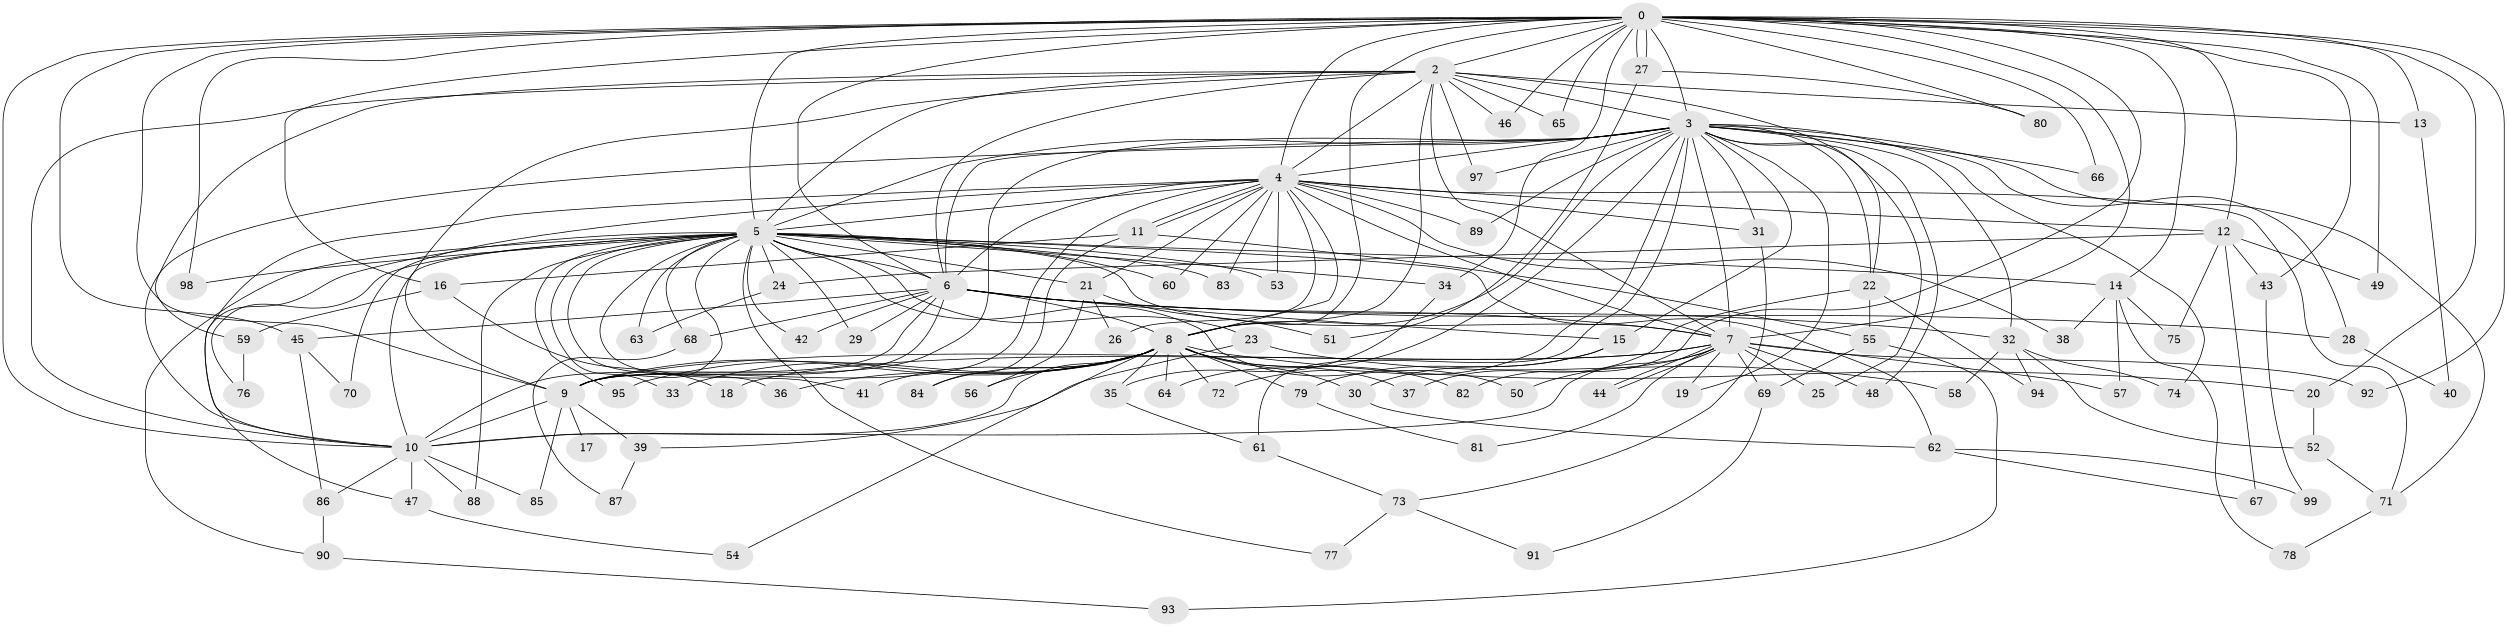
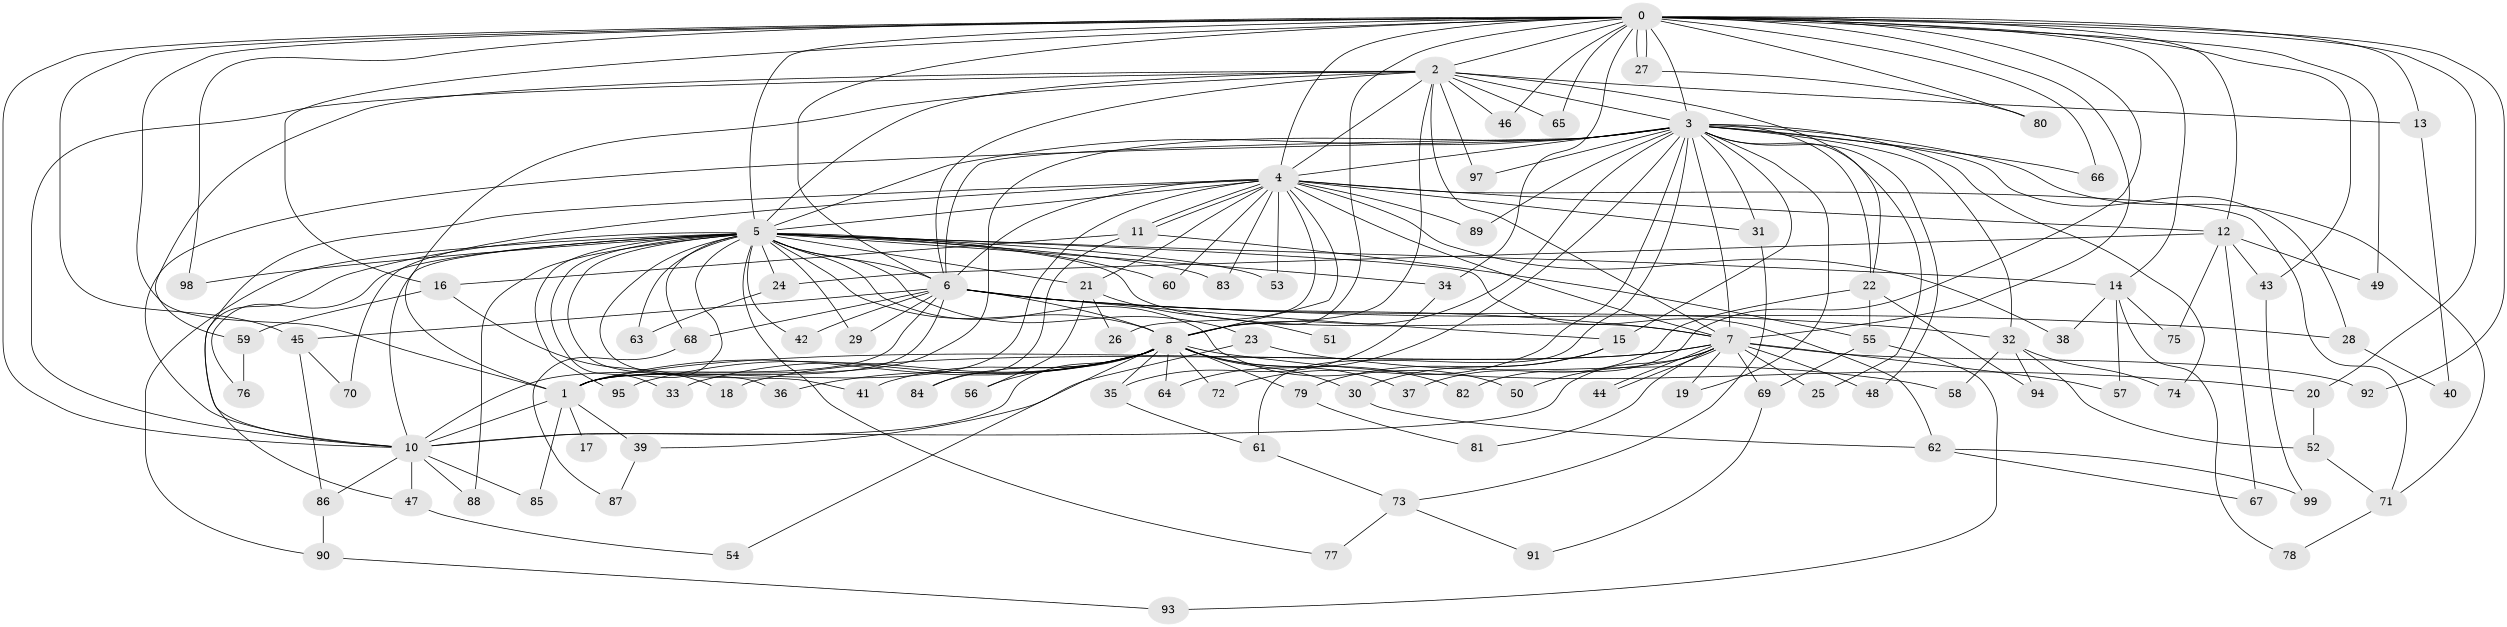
edge "27" -- "51": removed
edge "5" -- "8": added
node "9": label "9" -> "1"
